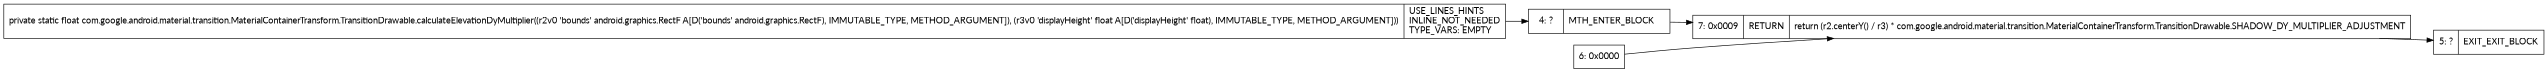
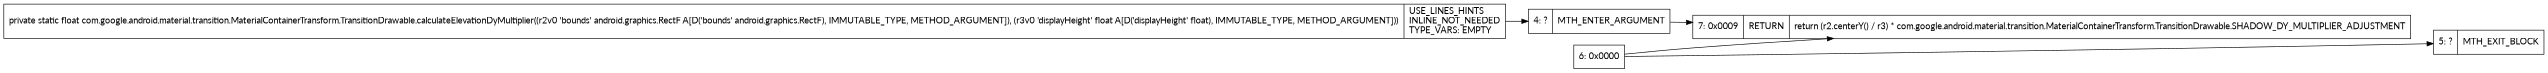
node "4: ?": text "MTH_ENTER_BLOCK" -> "MTH_ENTER_ARGUMENT"
edge "7: 0x0009" -> "5: ?": now "6: 0x0000" -> "5: ?"
node "5: ?": text "EXIT_EXIT_BLOCK" -> "MTH_EXIT_BLOCK"
